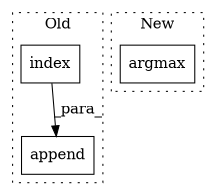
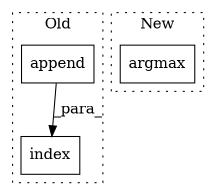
edge "index" -> "append": reversed
